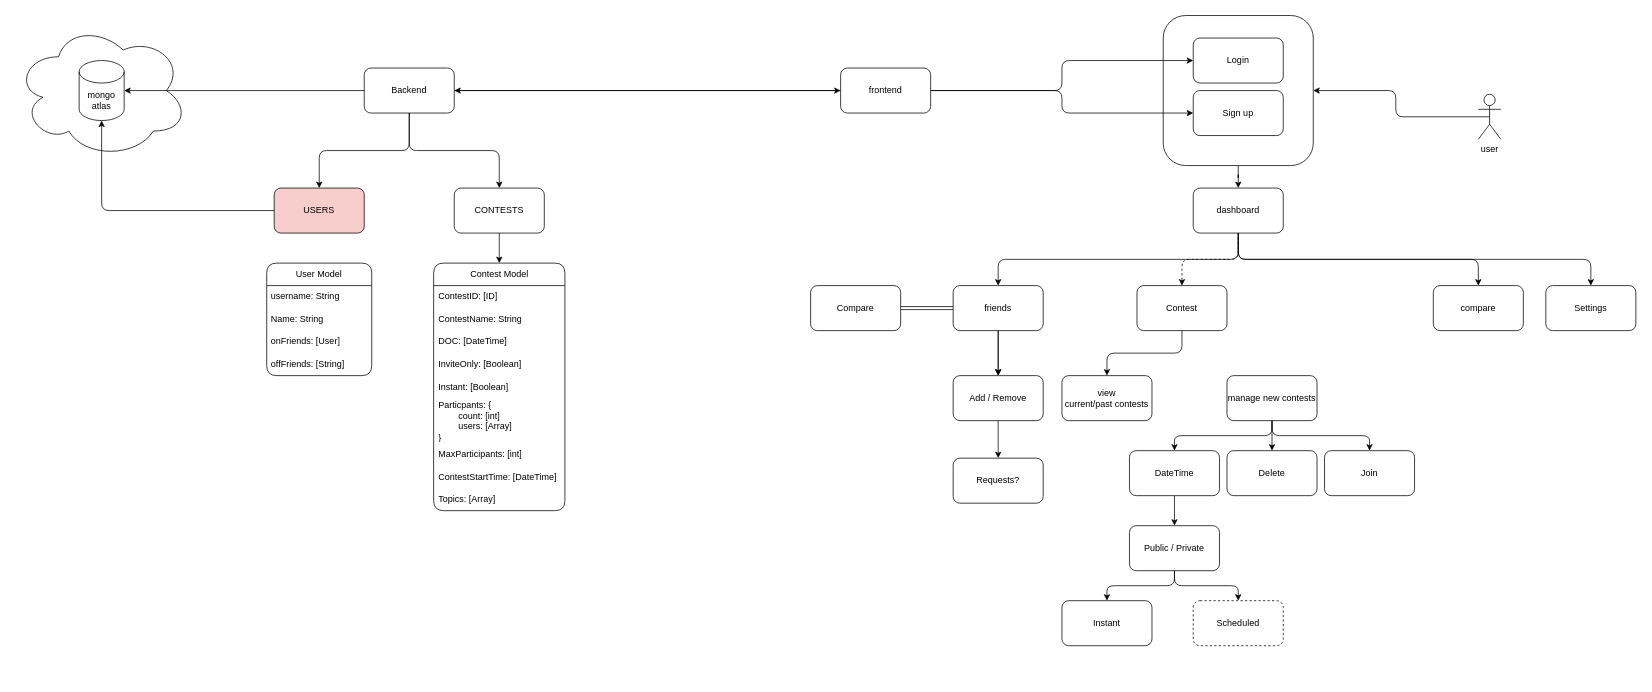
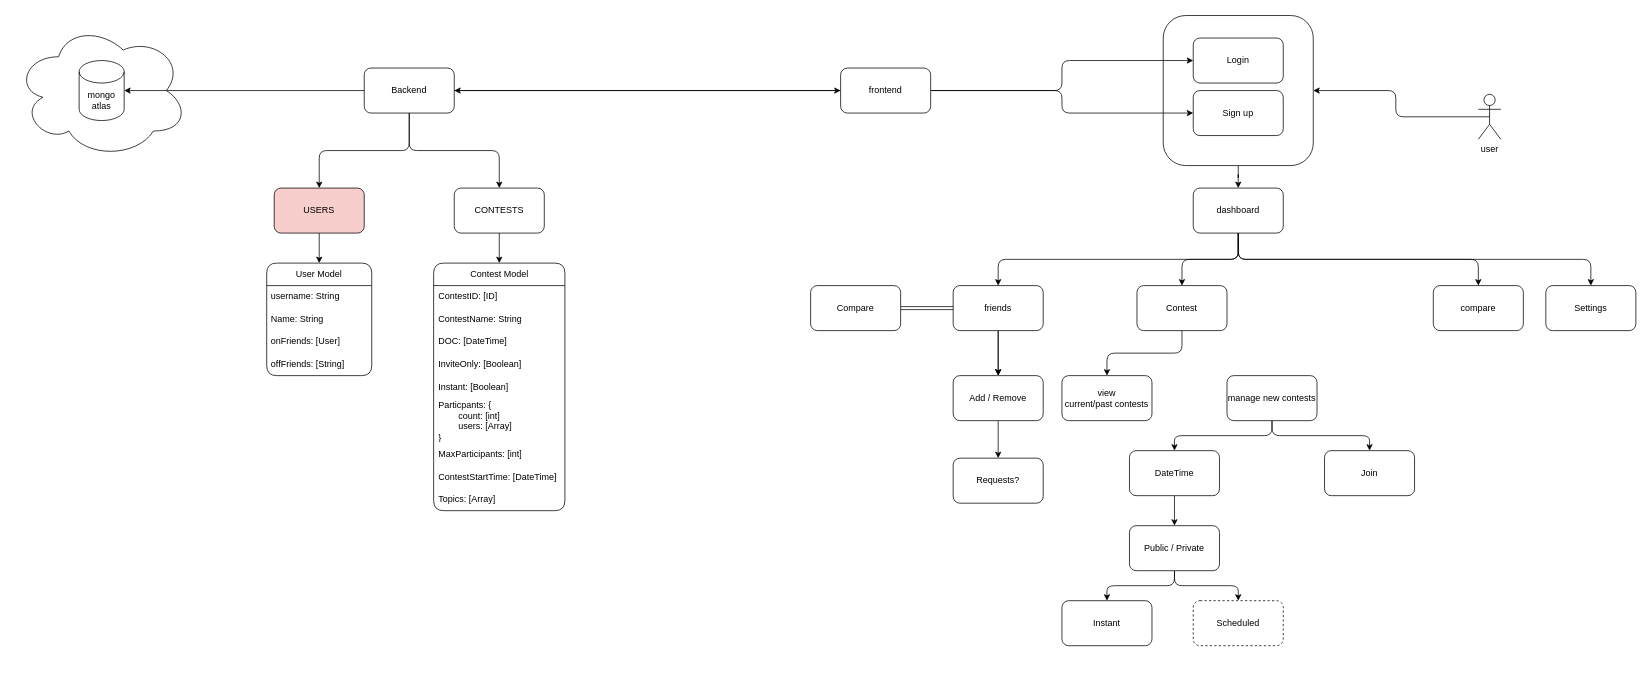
edge "USERS" -> "mongo atlas": now "USERS" -> "User Model"
edge "dashboard" -> "Contest": style dashed -> solid
edge "manage new contests" -> "Delete": removed
node "Delete": removed
